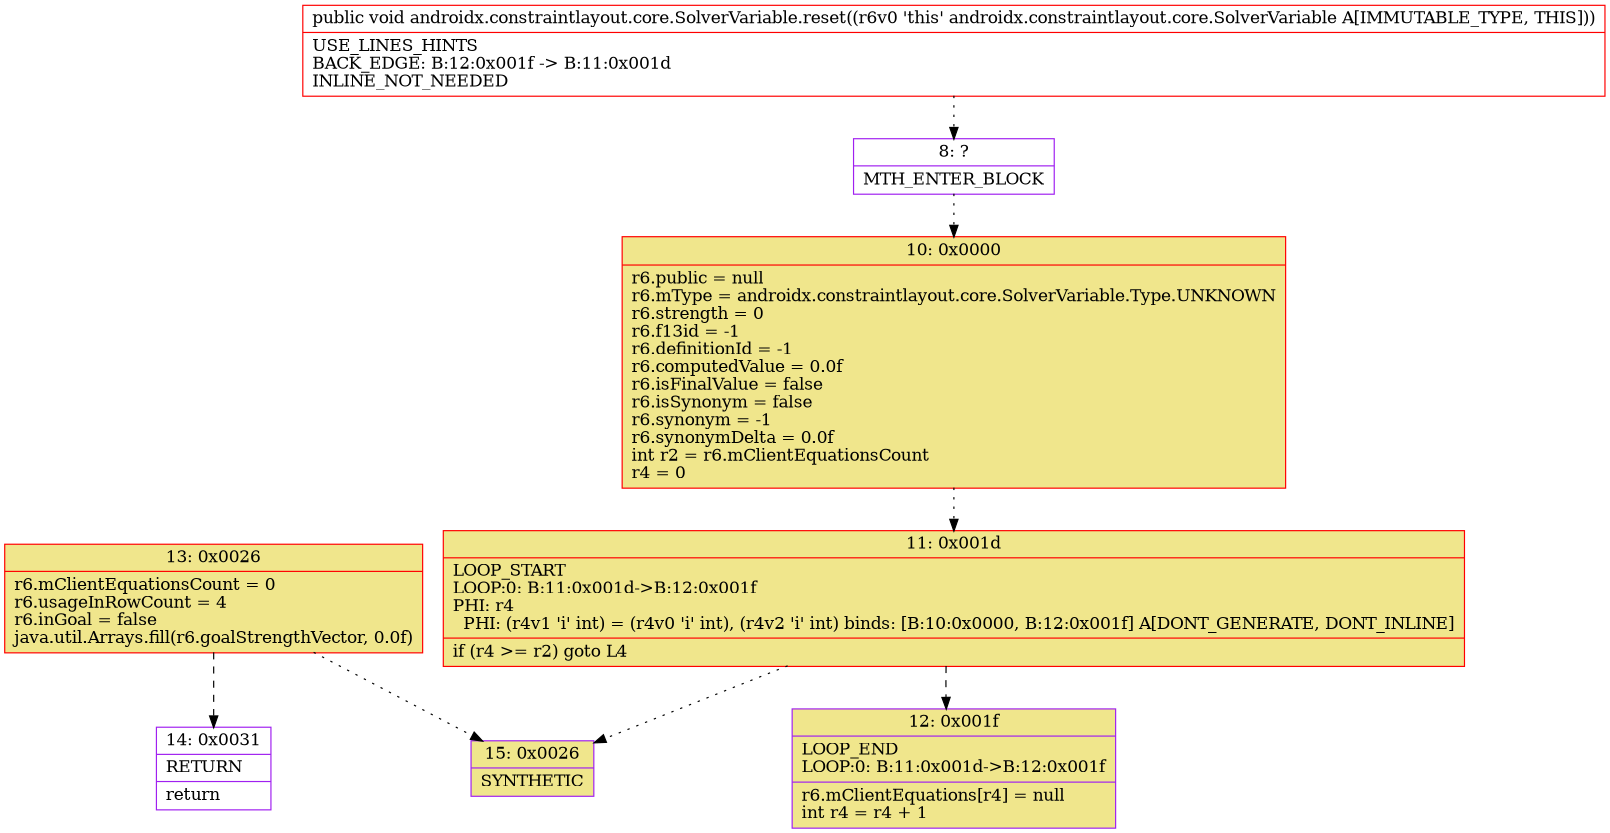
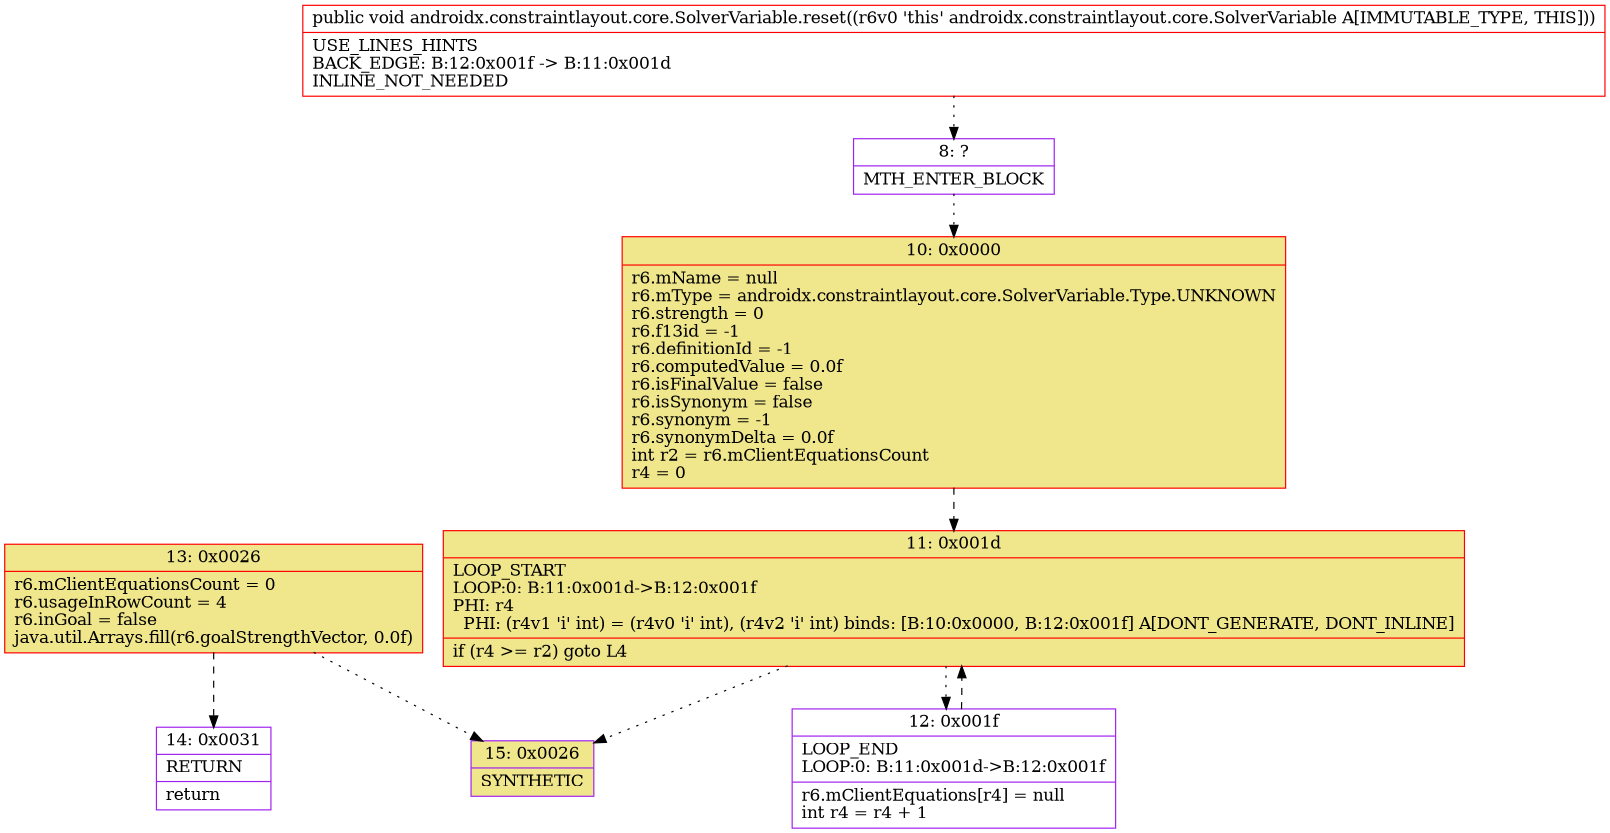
node "10: 0x0000": text "r6.public = null" -> "r6.mName = null"
edge "10: 0x0000" -> "11: 0x001d": style dotted -> dashed
edge "11: 0x001d" -> "12: 0x001f": style dashed -> dotted
edge "12: 0x001f" -> "11: 0x001d": added
node "12: 0x001f": fillcolor khaki -> white
